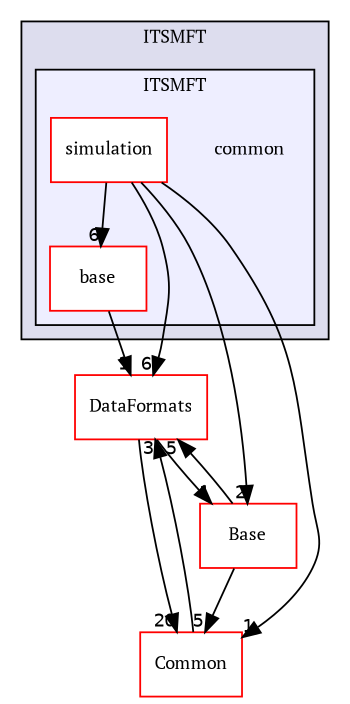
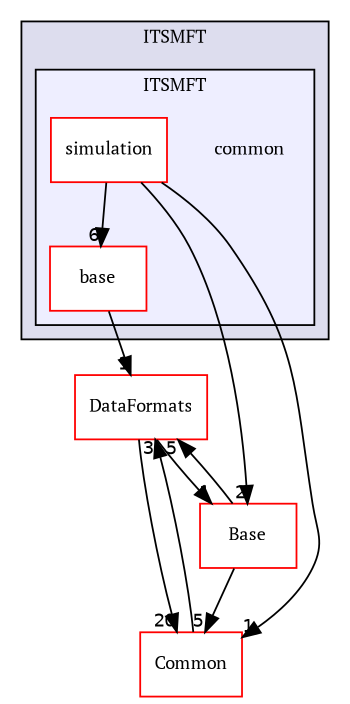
edge "simulation" -> "DataFormats": removed
